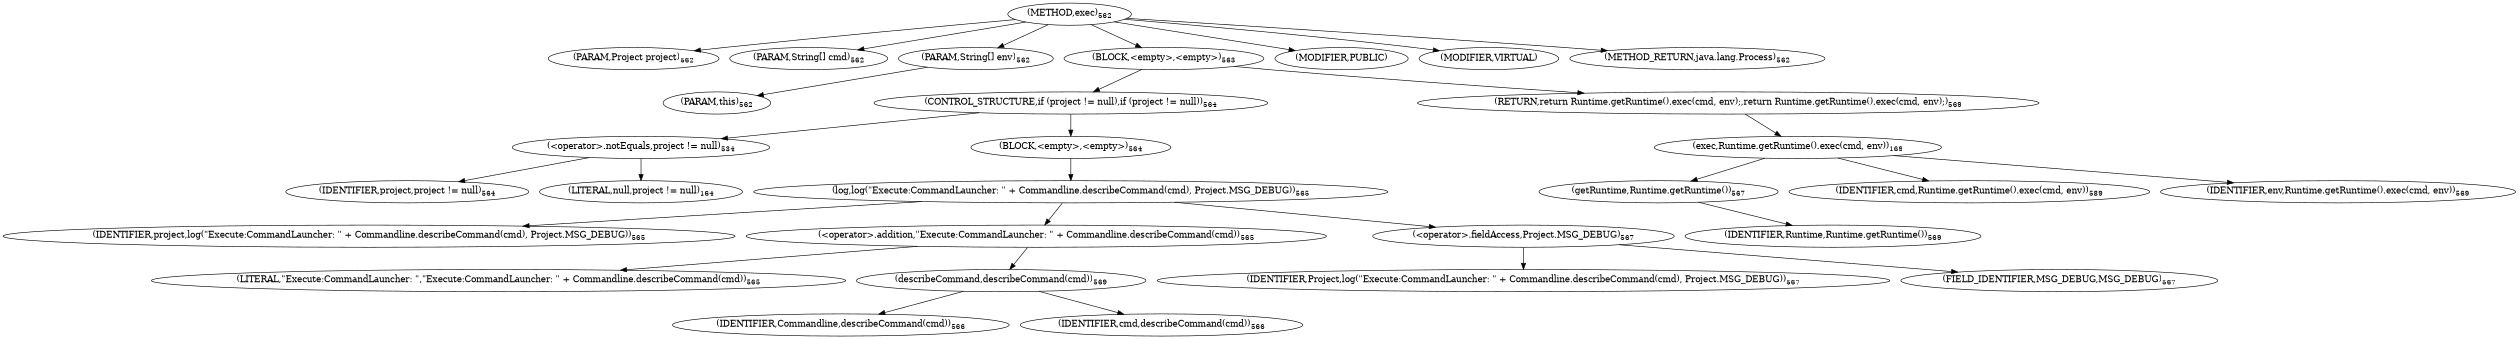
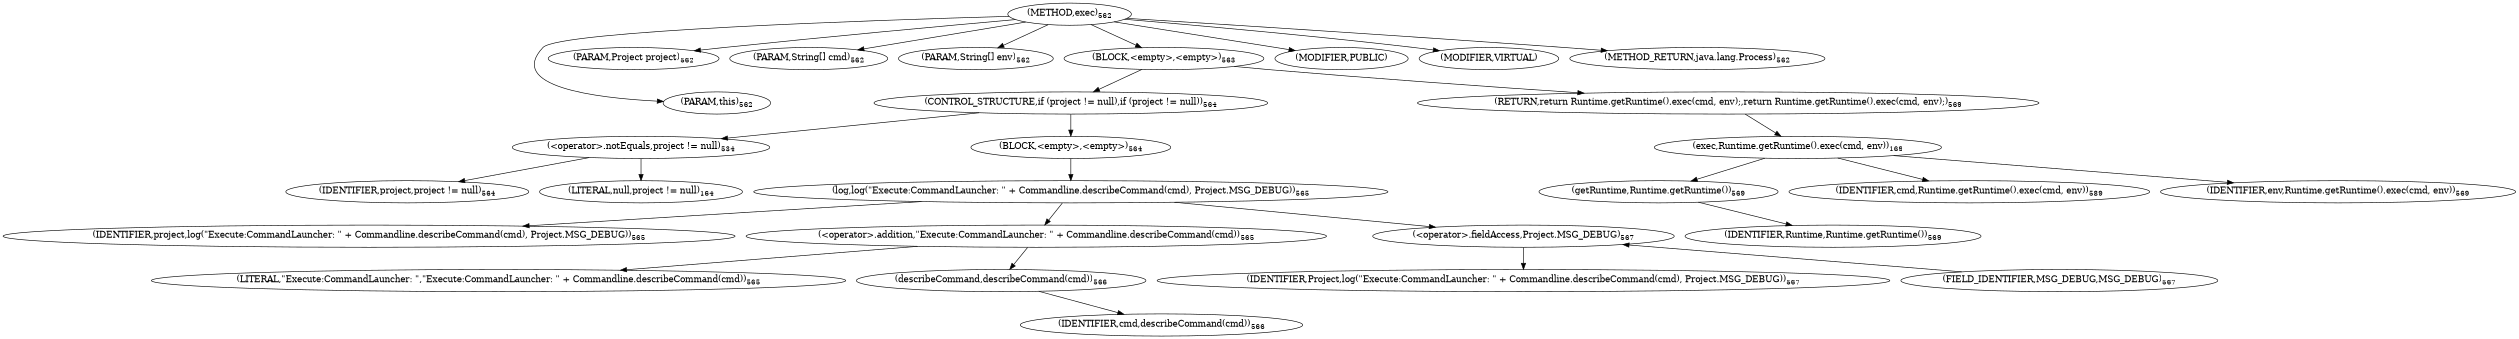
edge "(PARAM,String[] env)" -> "(PARAM,this)": now "(METHOD,exec)" -> "(PARAM,this)"
node "(getRuntime,Runtime.getRuntime())": text "567" -> "569"
edge "(<operator>.fieldAccess,Project.MSG_DEBUG)" -> "(FIELD_IDENTIFIER,MSG_DEBUG,MSG_DEBUG)": reversed
node "(describeCommand,describeCommand(cmd))": text "569" -> "566"
node "(IDENTIFIER,Commandline,describeCommand(cmd))": removed
